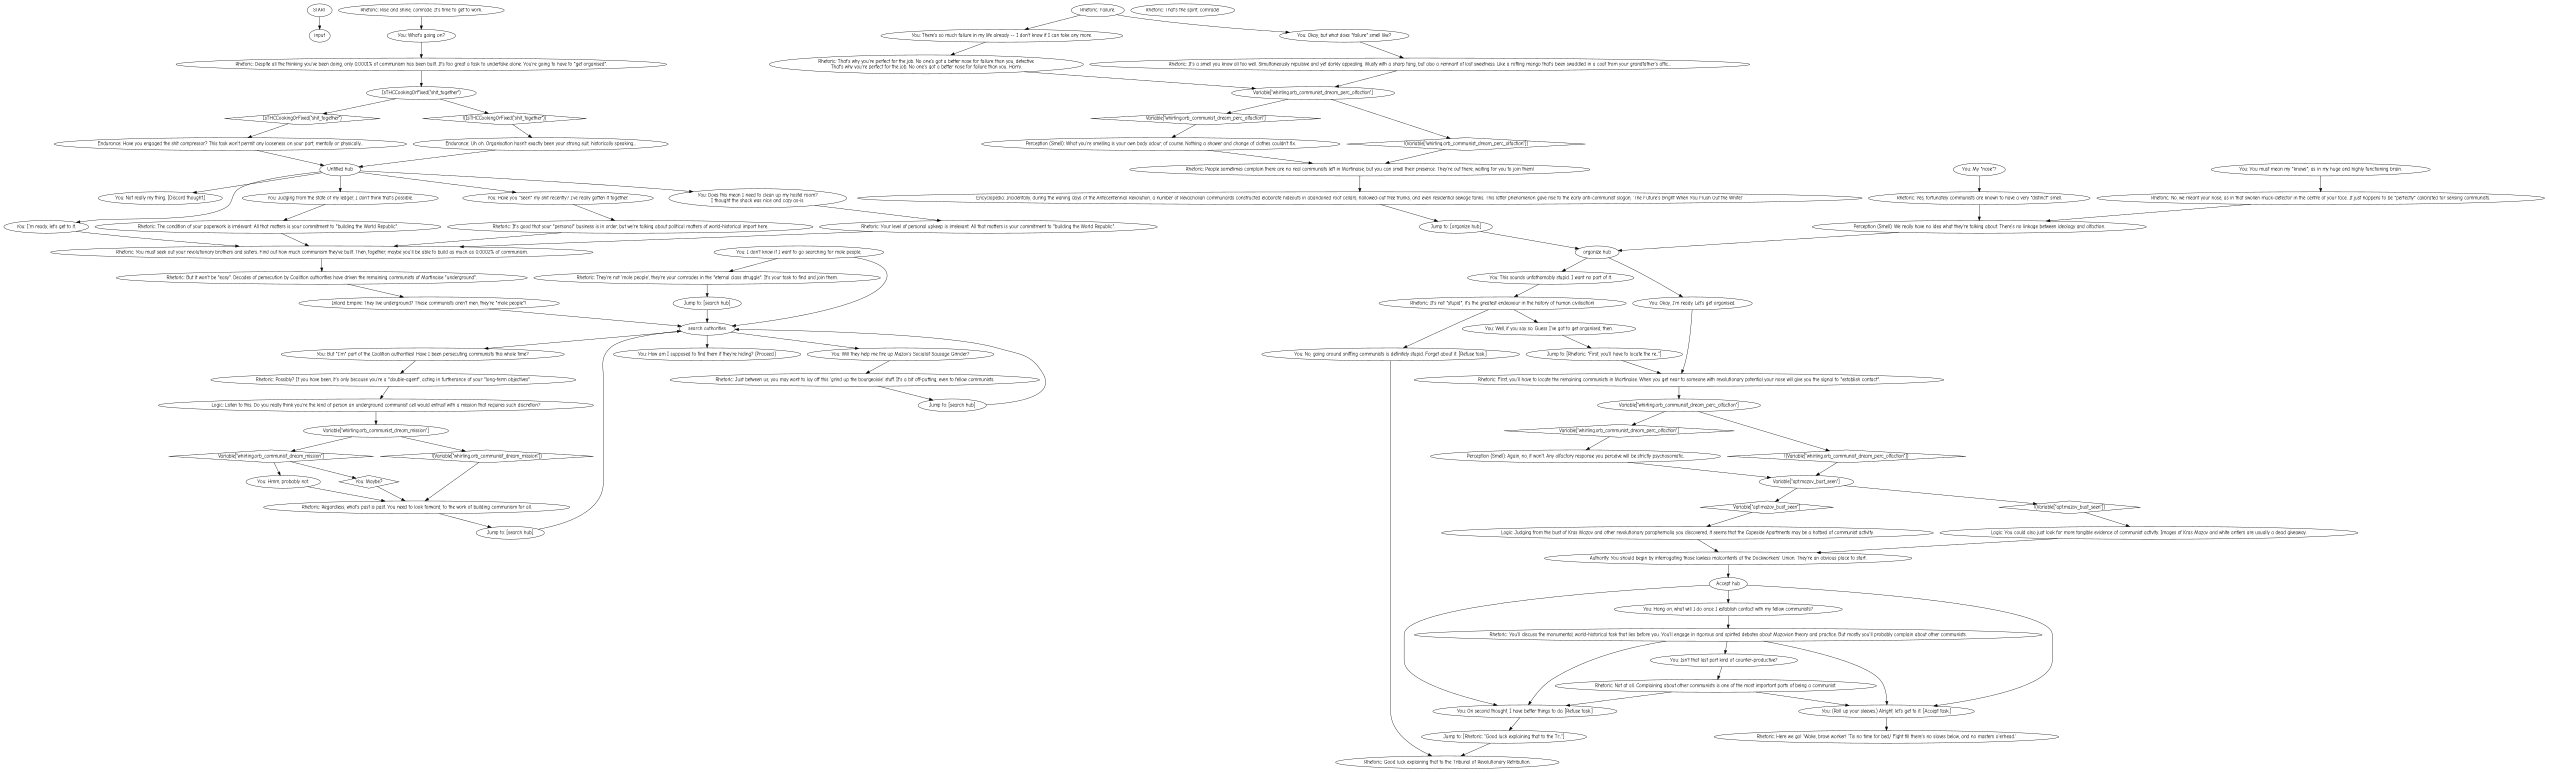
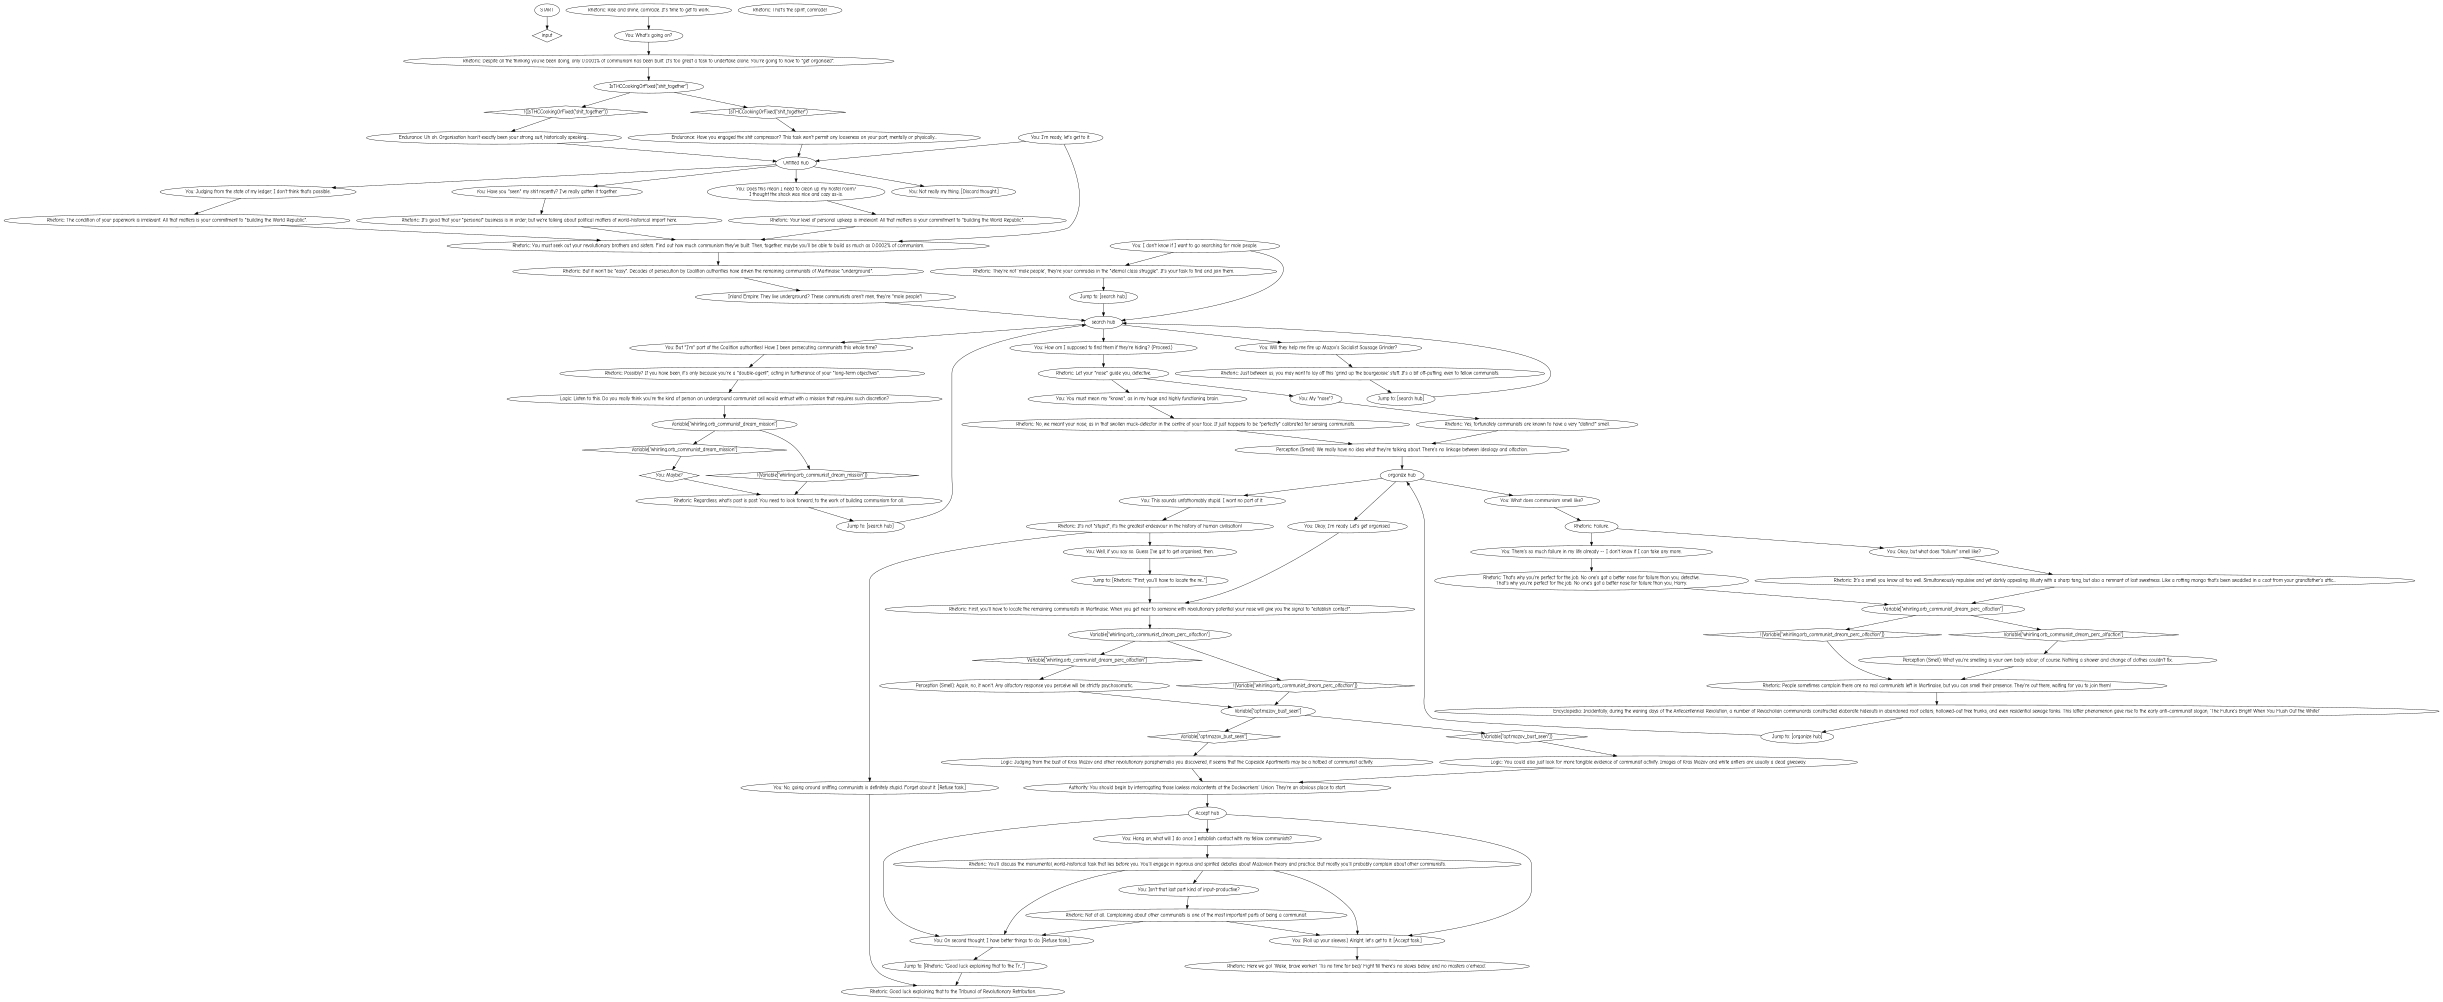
node "input": shape ellipse -> diamond
edge "Untitled hub" -> "You: I'm ready, let's get to it.": reversed
node "search authorities": label "search authorities" -> "search hub"
node "Rhetoric: Let your *nose* guide you, detective.": added
node "You: Hmm, probably not.": removed
node "You: What does communism smell like?": added
node "You: Isn't that last part kind of counter-productive?": label "You: Isn't that last part kind of counter-productive?" -> "You: Isn't that last part kind of input-productive?"
